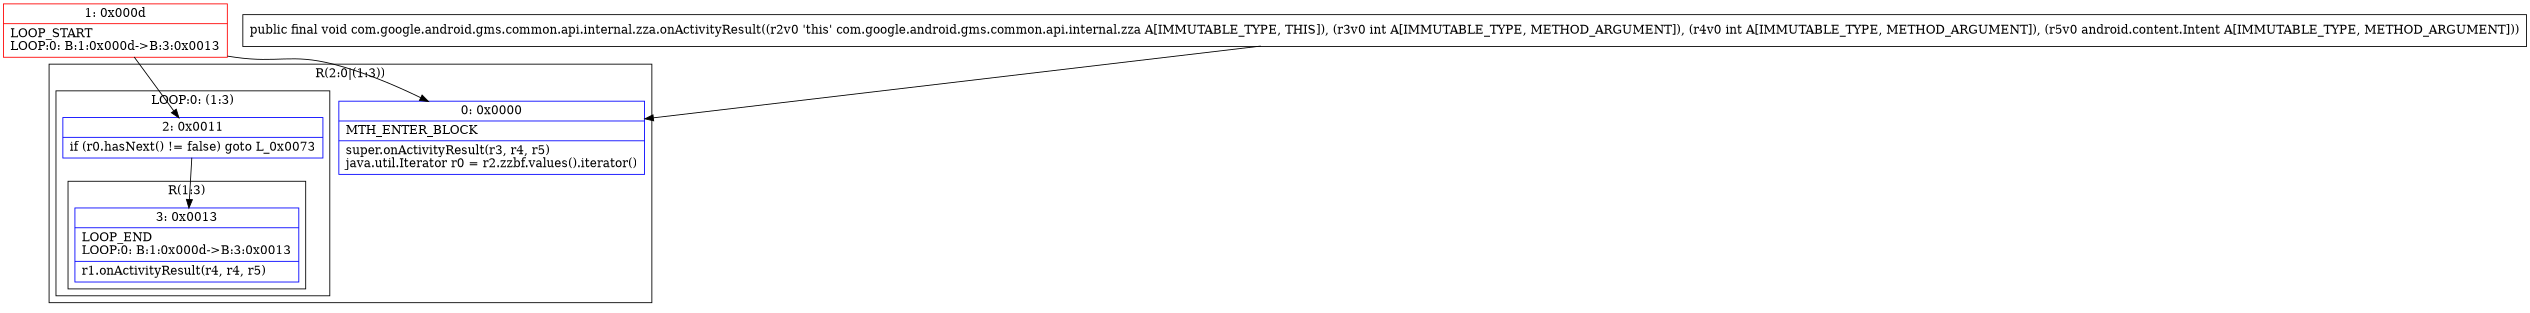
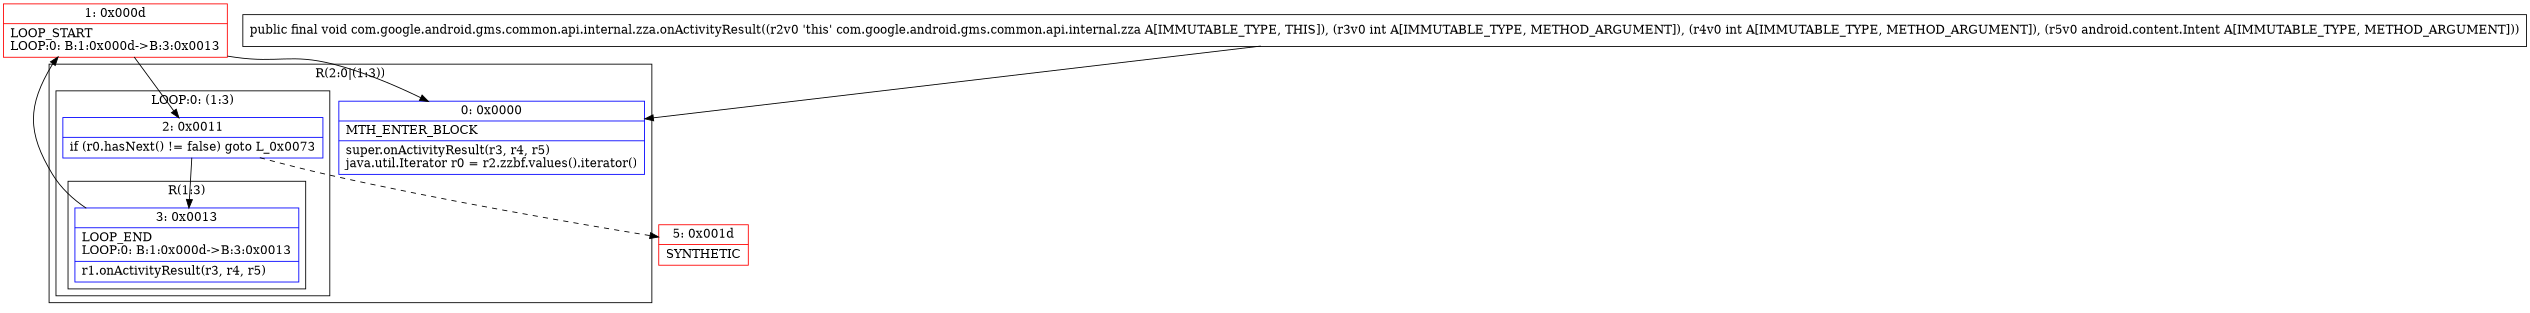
edge "3: 0x0013" -> "1: 0x000d": added
node "5: 0x001d": added
node "3: 0x0013": text "r1.onActivityResult(r4, r4, r5)" -> "r1.onActivityResult(r3, r4, r5)"
